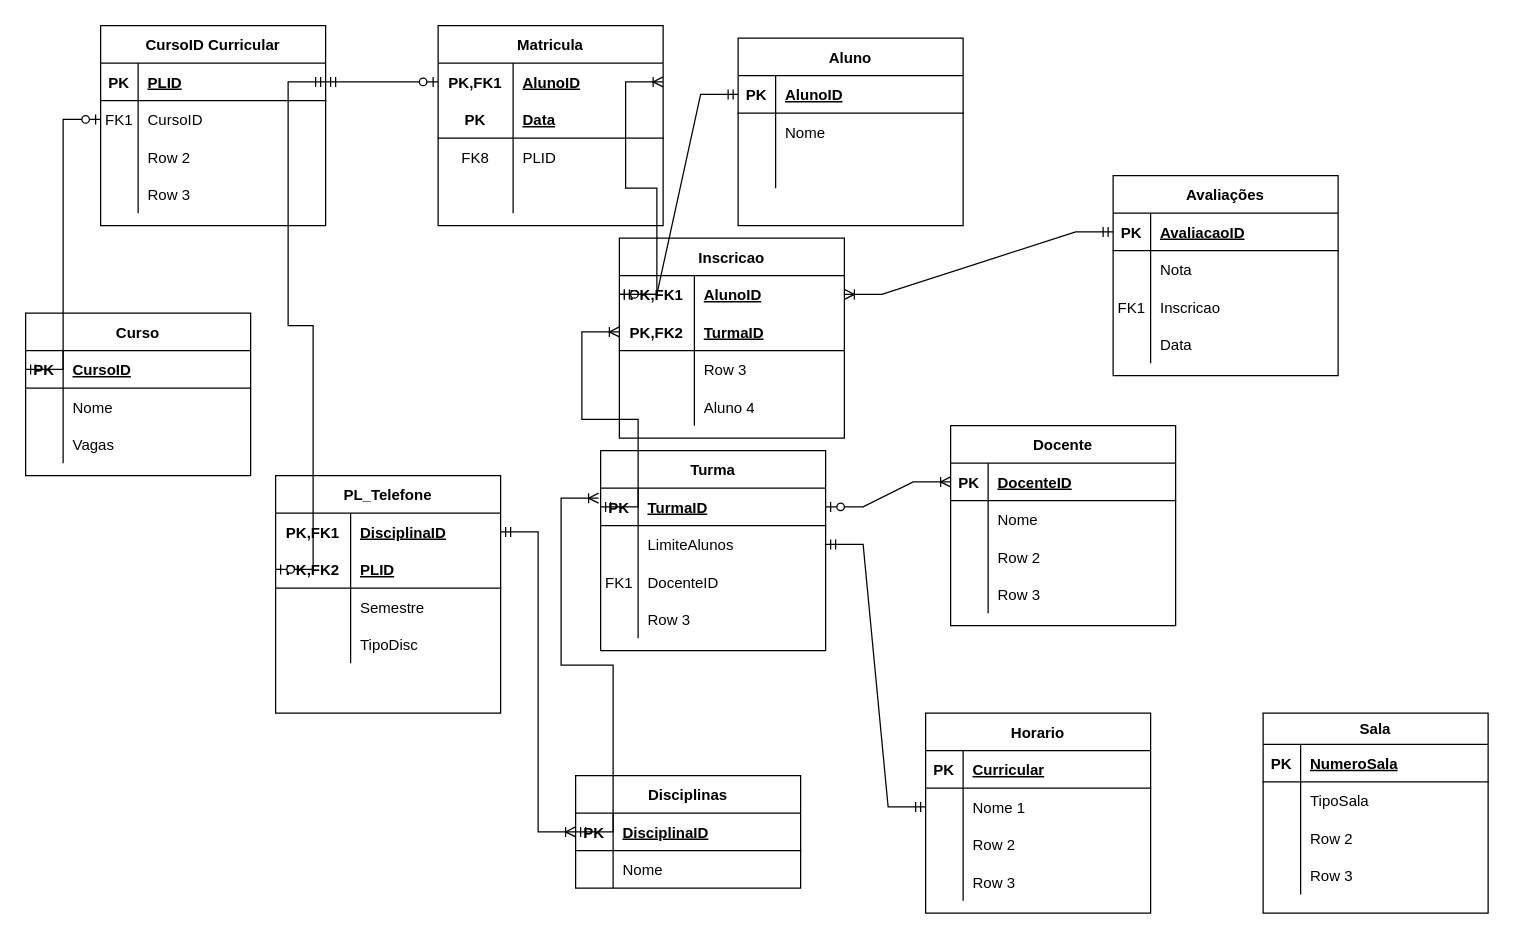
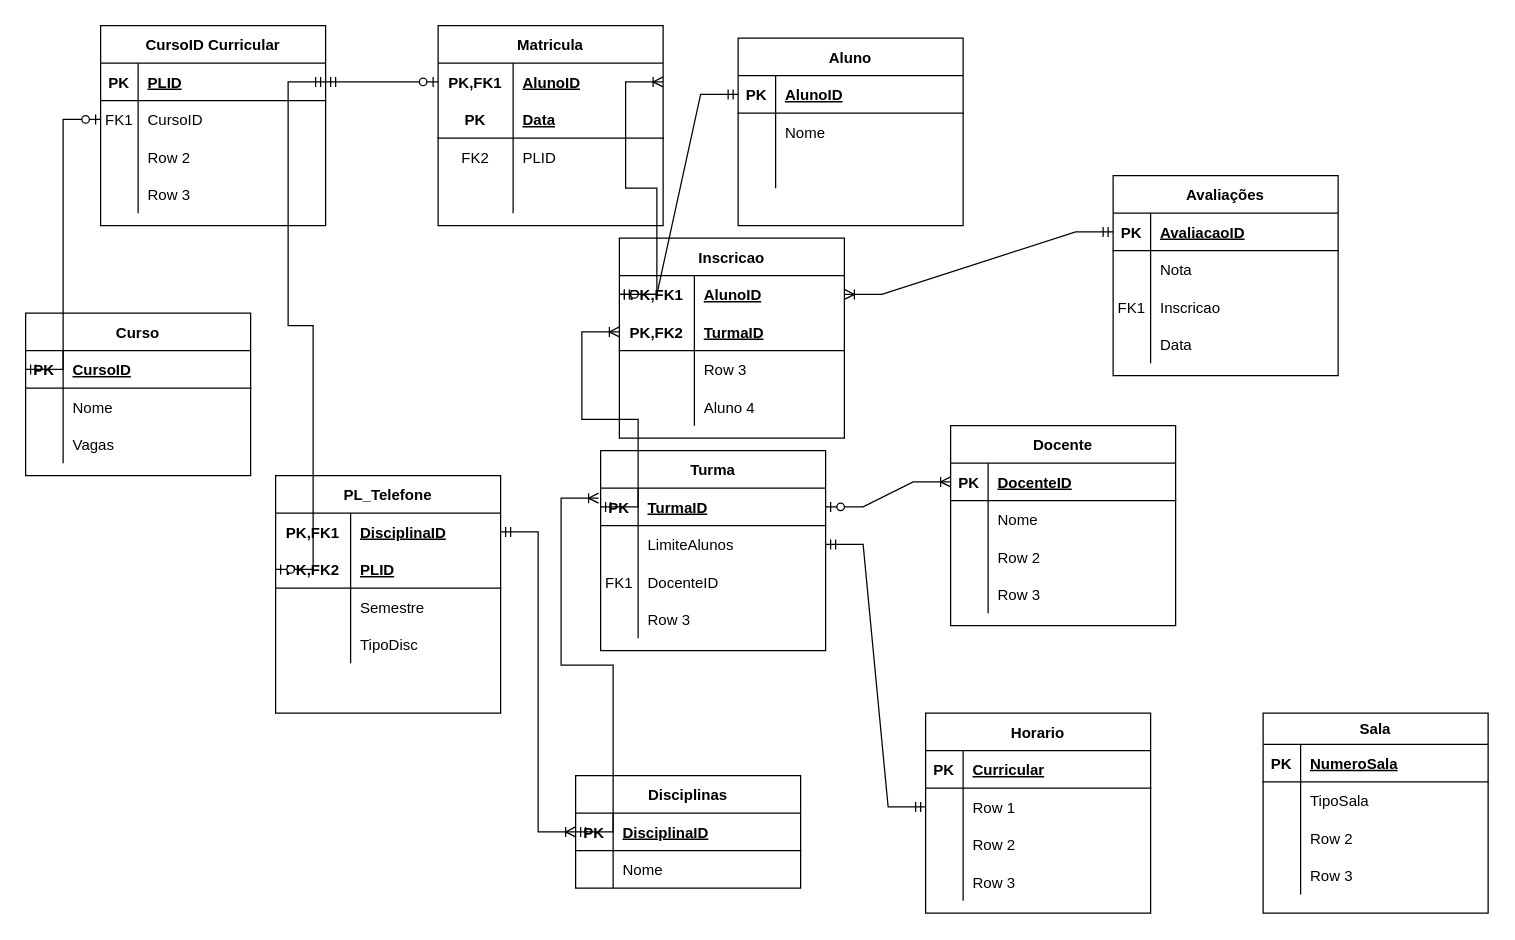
node "FK8": label "FK8" -> "FK2"
node "Nome 1": label "Nome 1" -> "Row 1"
